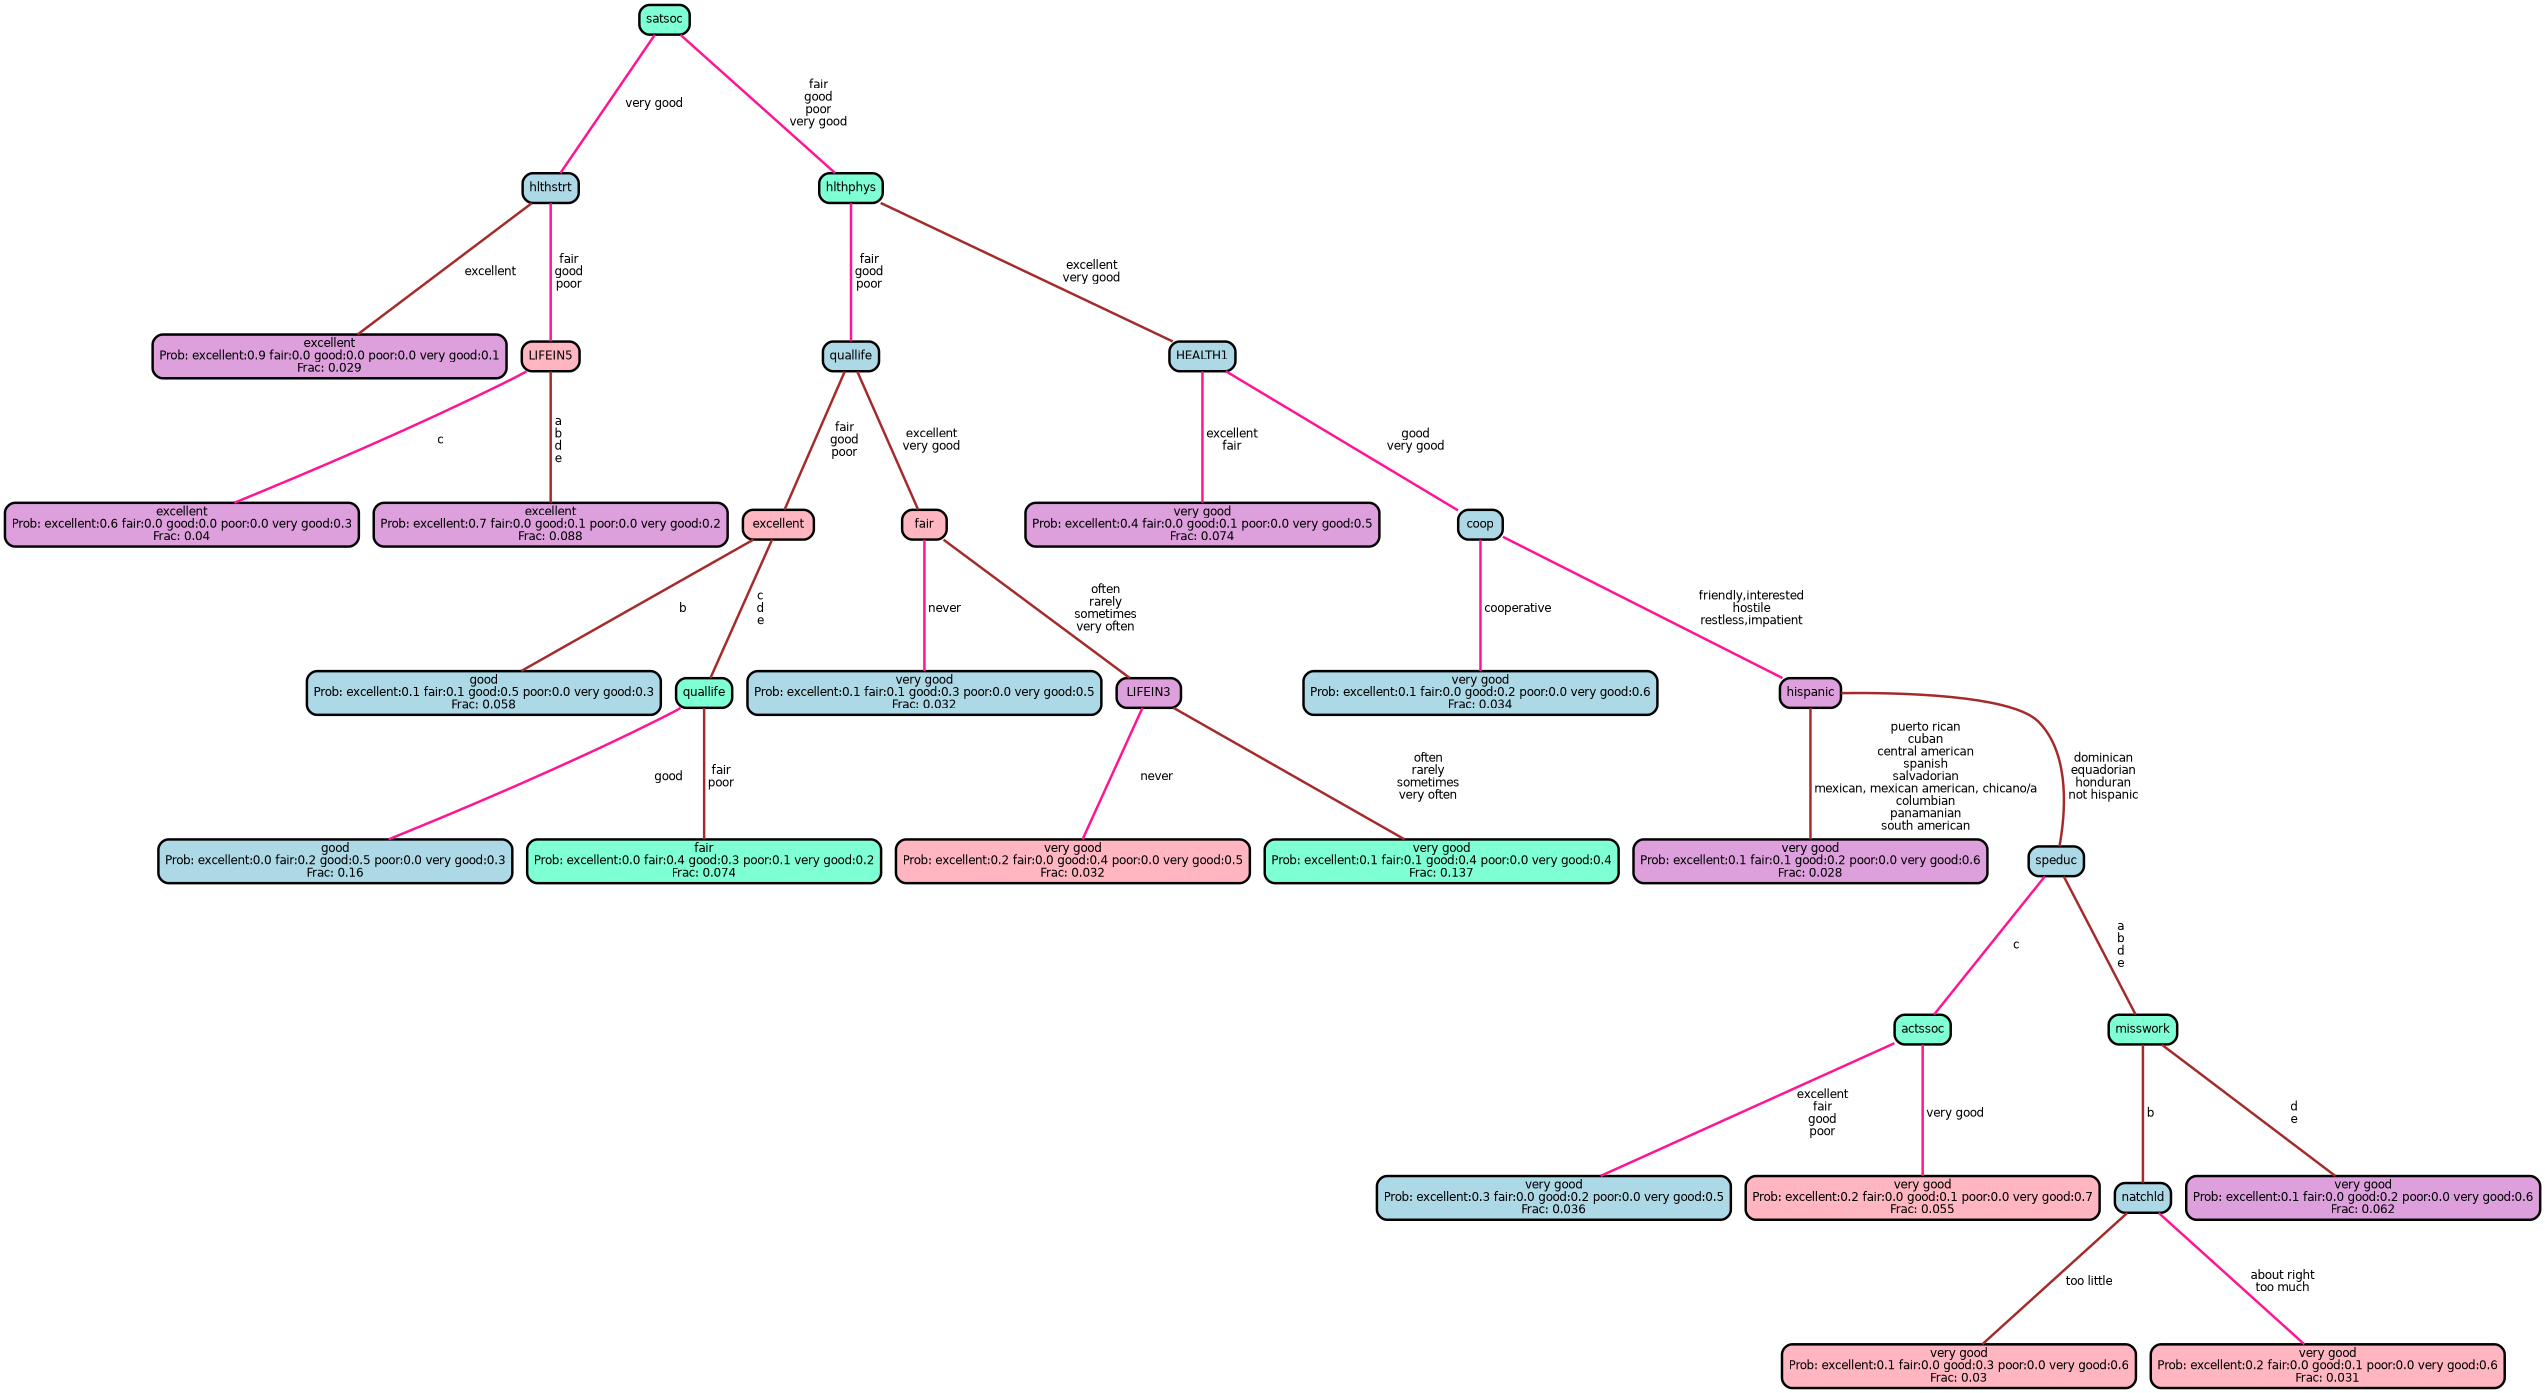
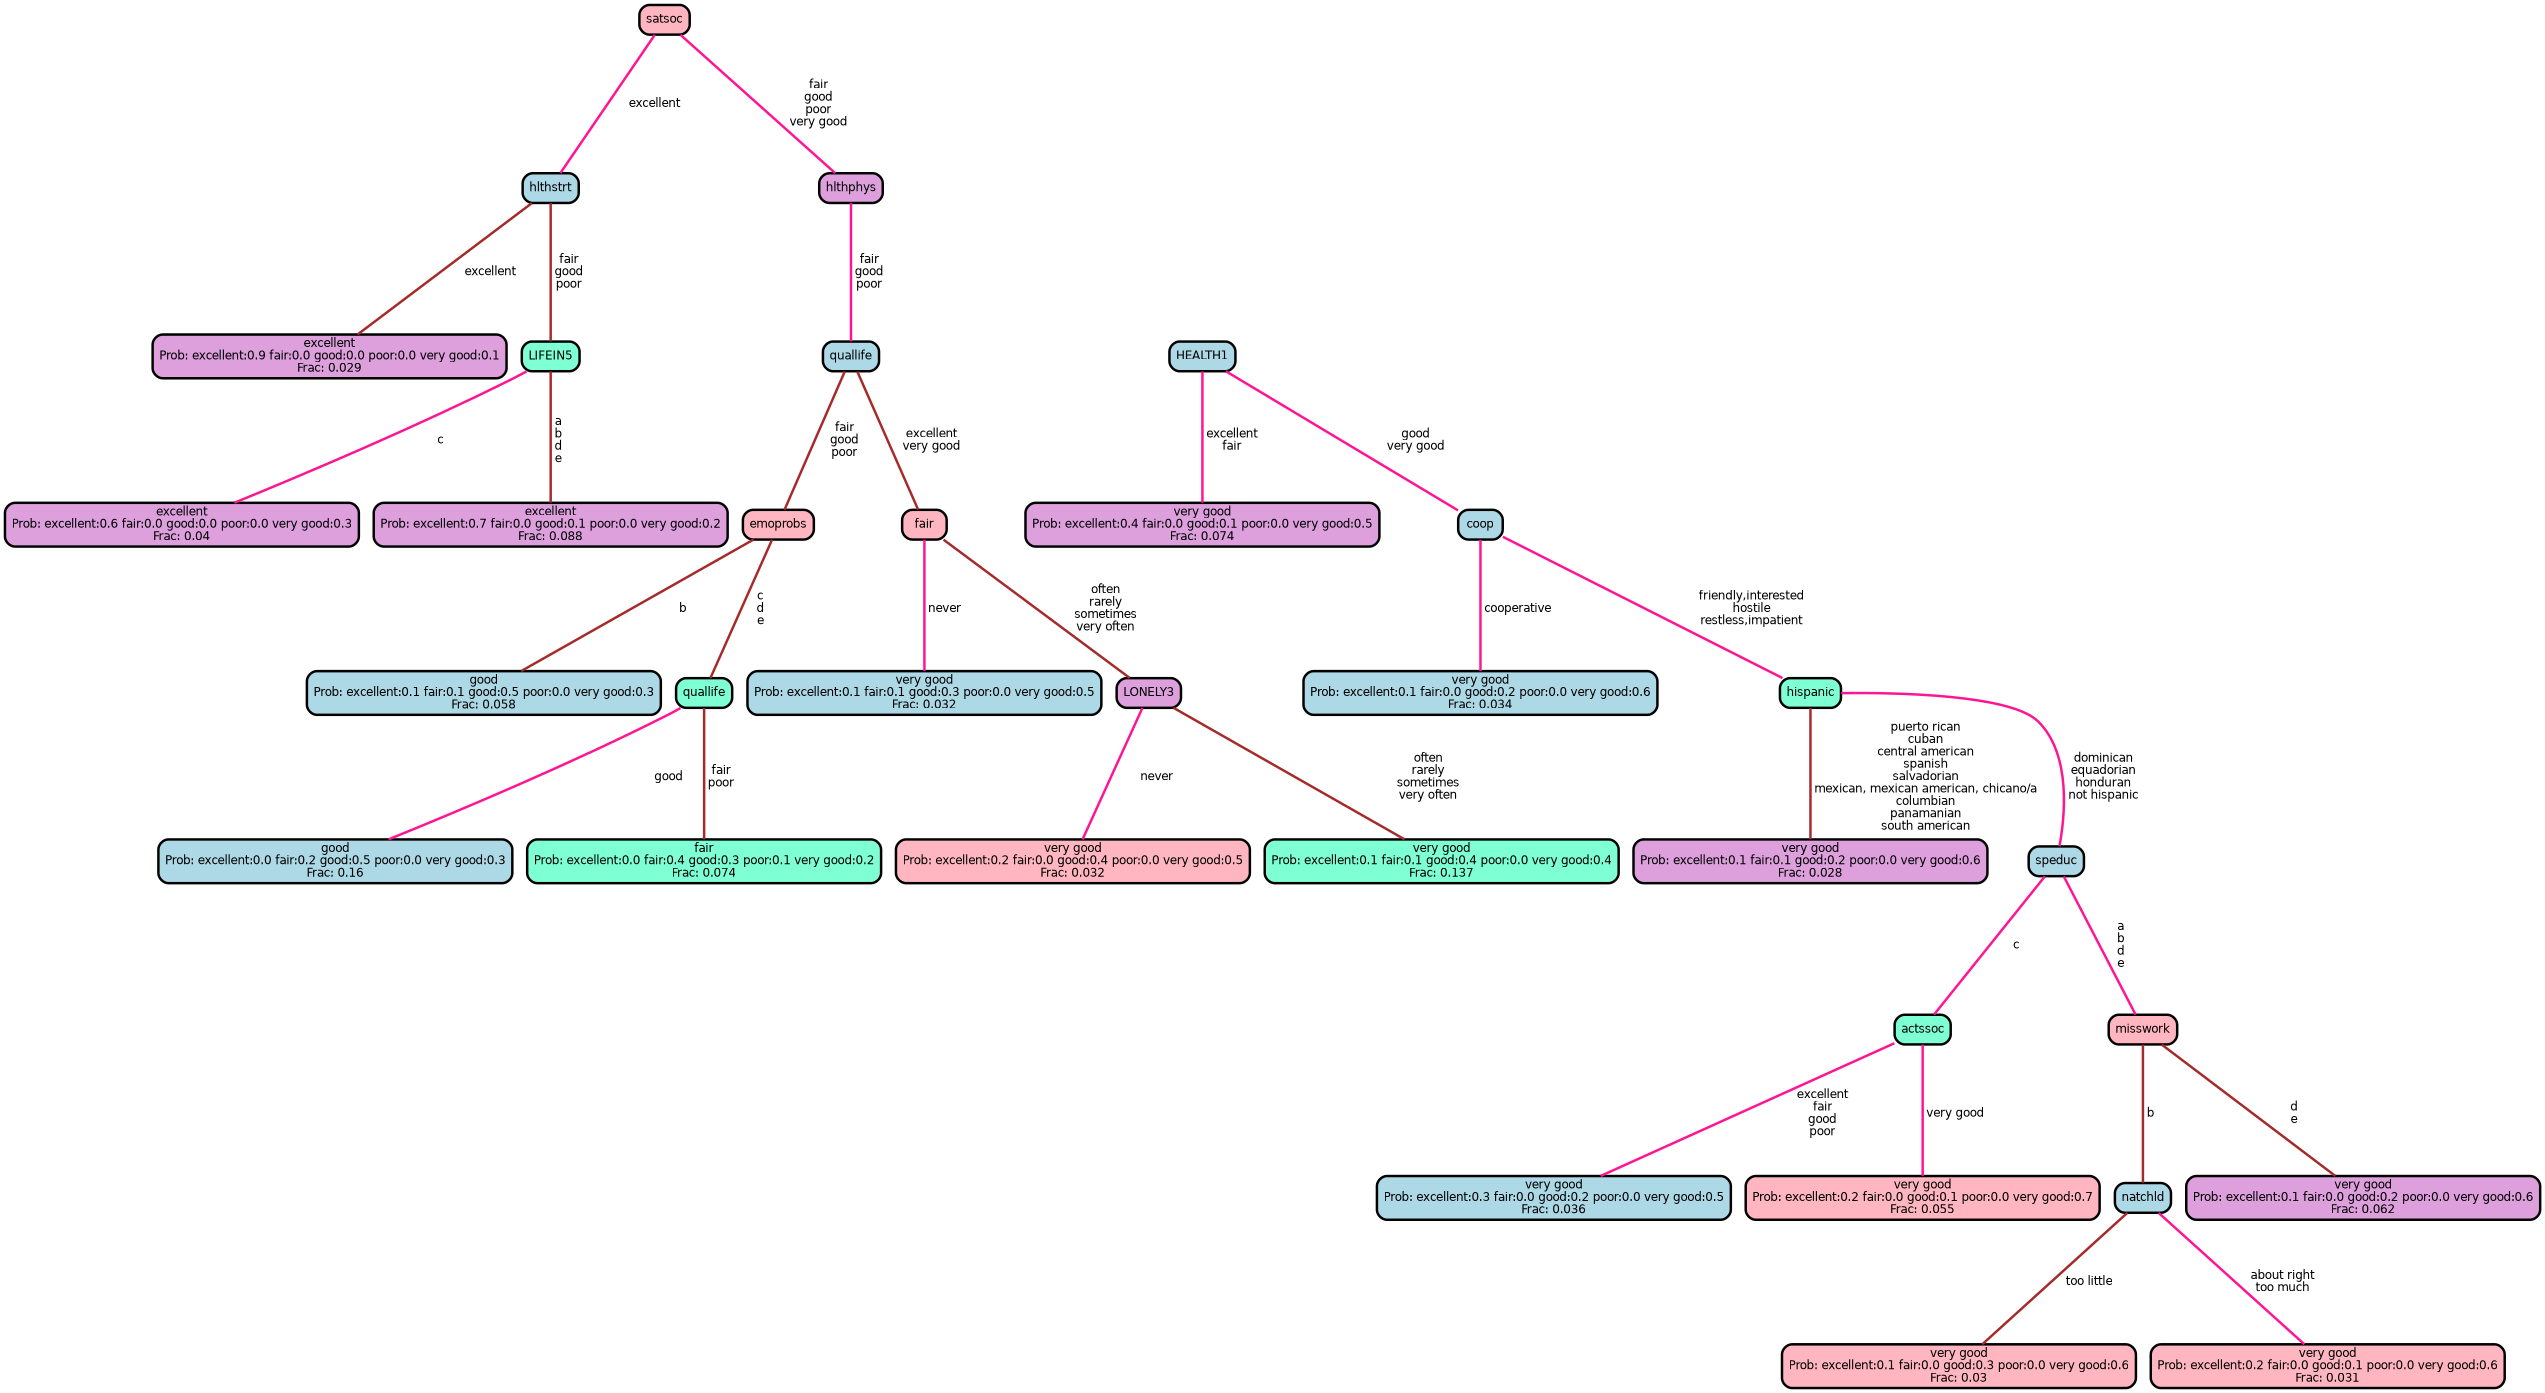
node "satsoc": fillcolor aquamarine -> lightpink
edge "satsoc" -- "hlthstrt": label " very good" -> " excellent"
node "hlthphys": fillcolor aquamarine -> plum
edge "hlthstrt" -- "LIFEIN5": color deeppink -> brown
edge "hlthphys" -- "HEALTH1": removed, label "excellent very good"
node "LIFEIN5": fillcolor lightpink -> aquamarine
node "excellent": label "excellent" -> "emoprobs"
node "LIFEIN3": label "LIFEIN3" -> "LONELY3"
node "hispanic": fillcolor plum -> aquamarine
edge "hispanic" -- "speduc": color brown -> deeppink
edge "speduc" -- "misswork": color brown -> deeppink
node "misswork": fillcolor aquamarine -> lightpink
